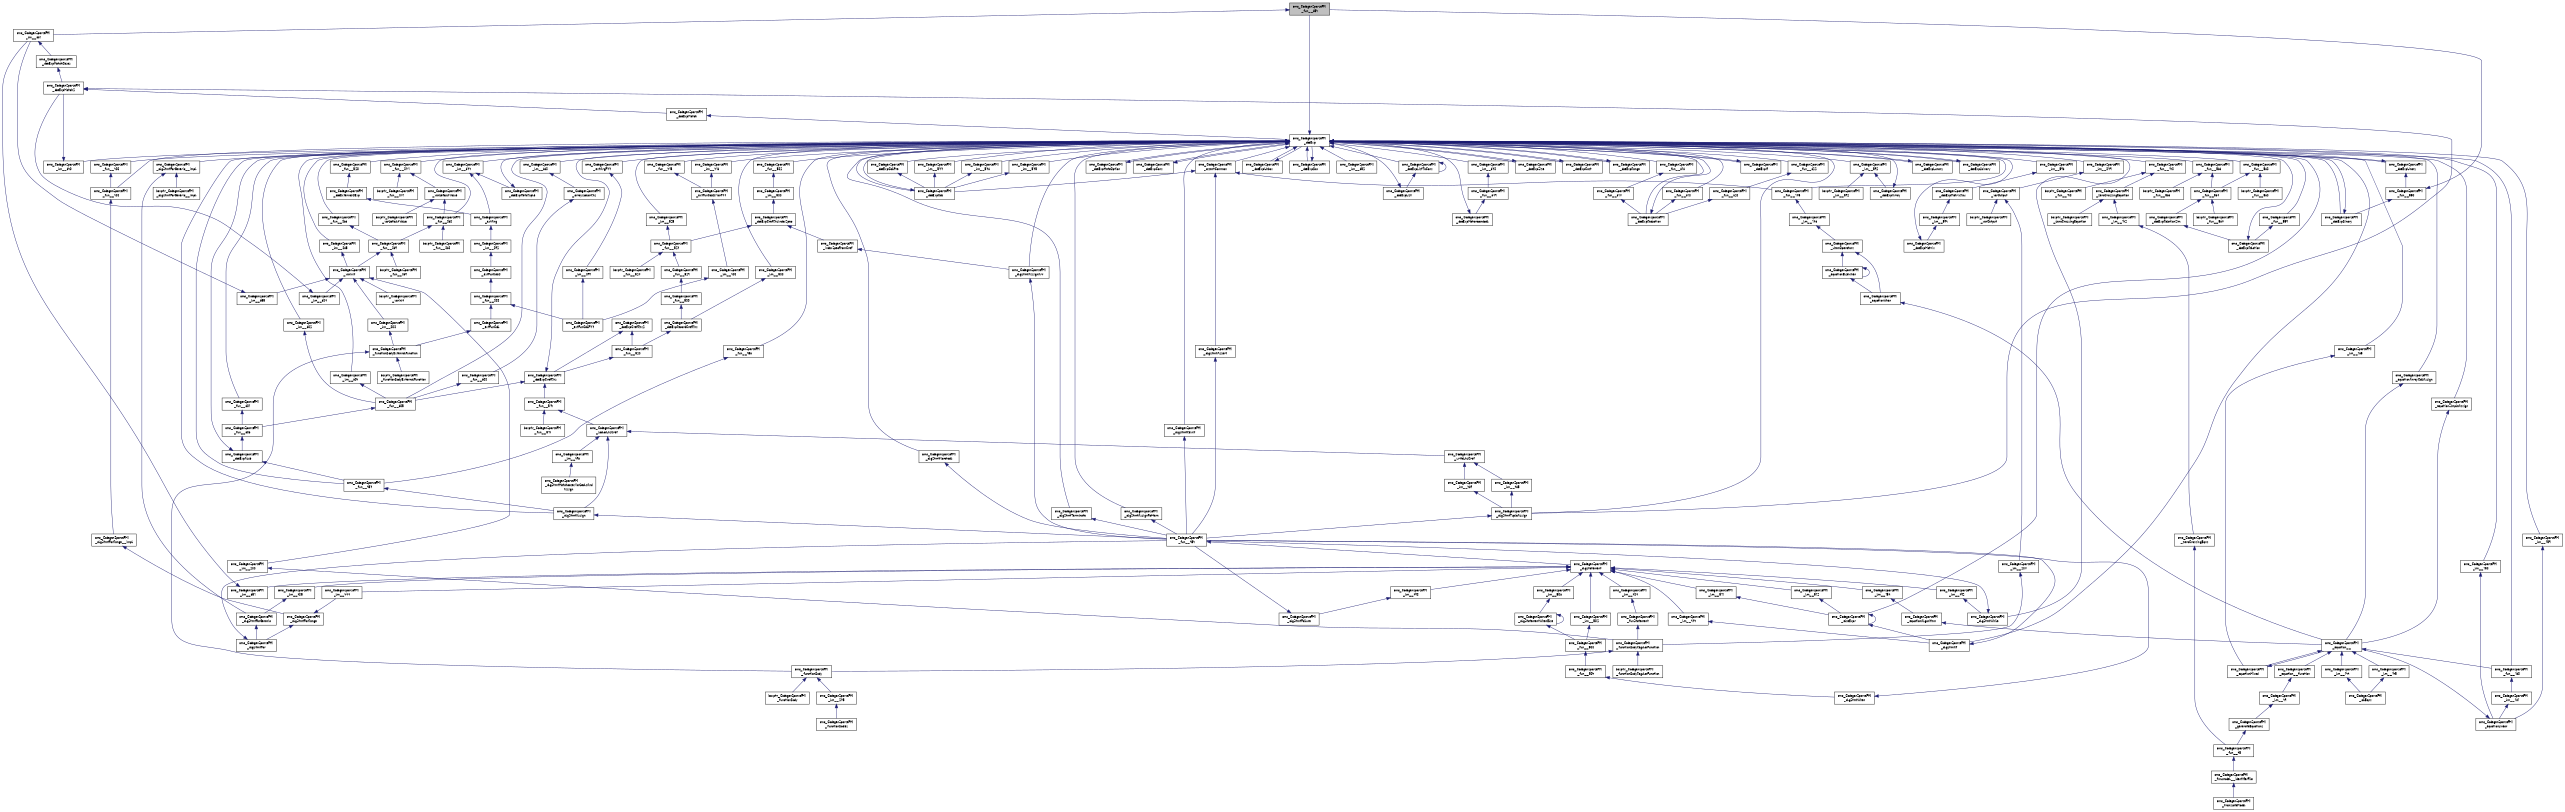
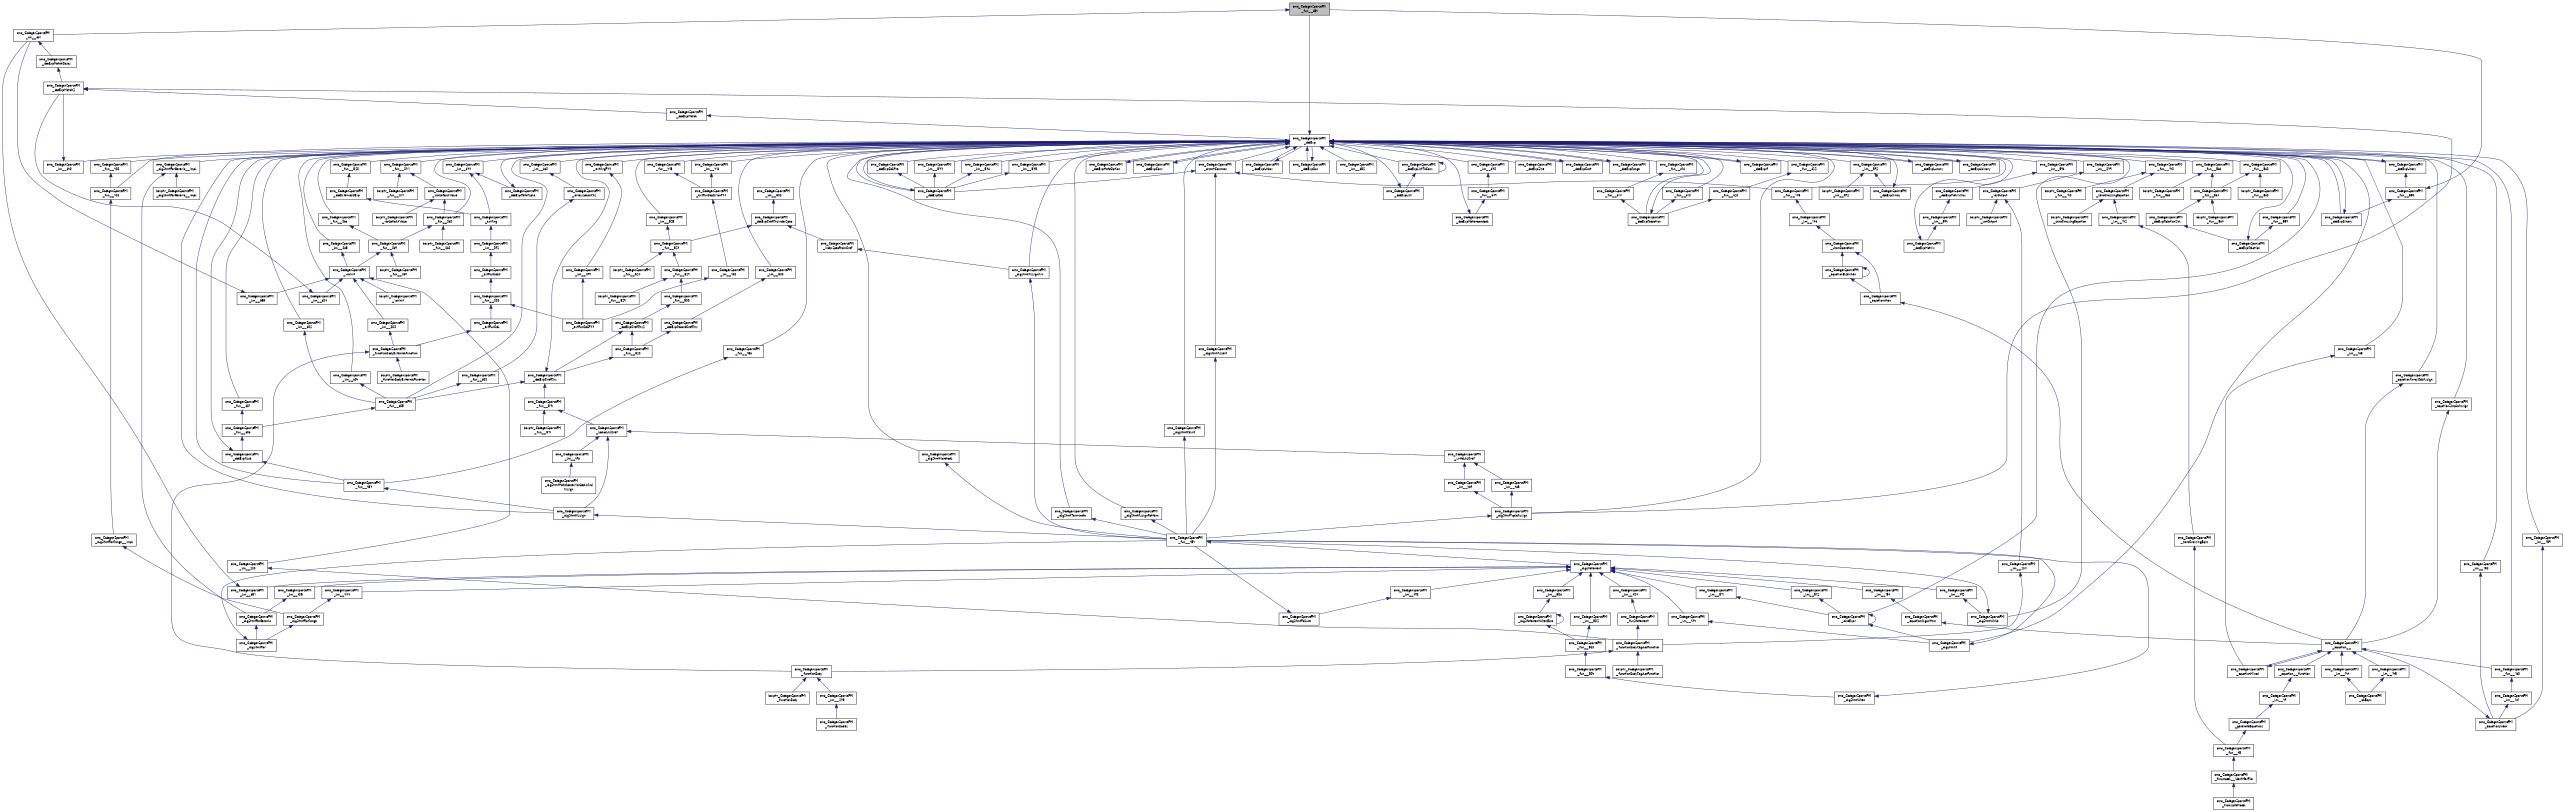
edge "omc_CodegenSparseFMI _daeExp" -> "omc_CodegenSparseFMI _daeExpSize": removed
node "omc_CodegenSparseFMI _fun__532": removed
node "boxptr_CodegenSparseFMI _fun__529": added
edge "omc_CodegenSparseFMI _daeExpRecordCrefRhs" -> "omc_CodegenSparseFMI _fun__530": now "omc_CodegenSparseFMI _daeExpCrefRhs2" -> "omc_CodegenSparseFMI _fun__530"
edge "omc_CodegenSparseFMI _lm__477" -> "omc_CodegenSparseFMI _algStmtForRange": reversed
